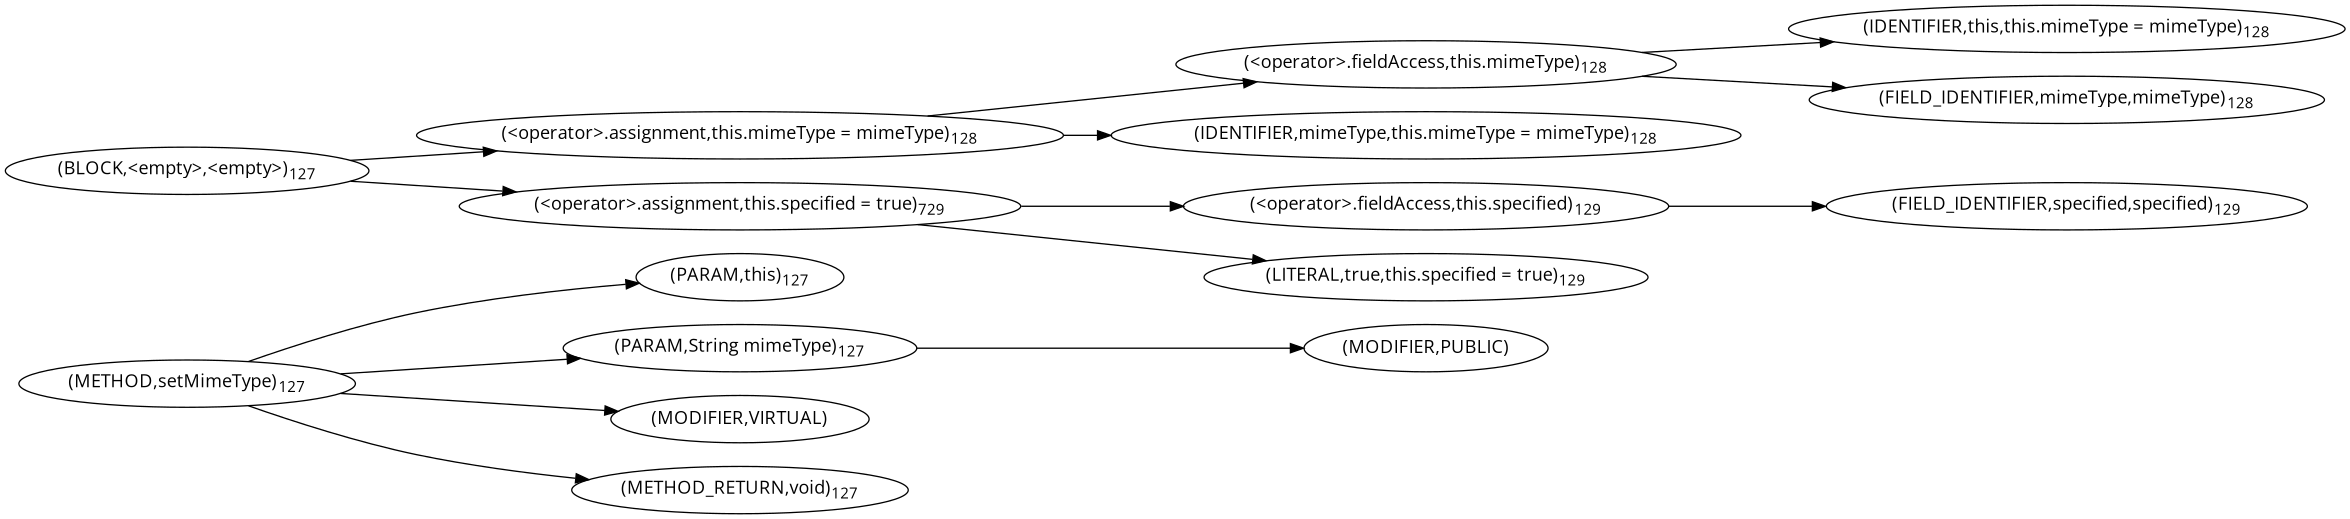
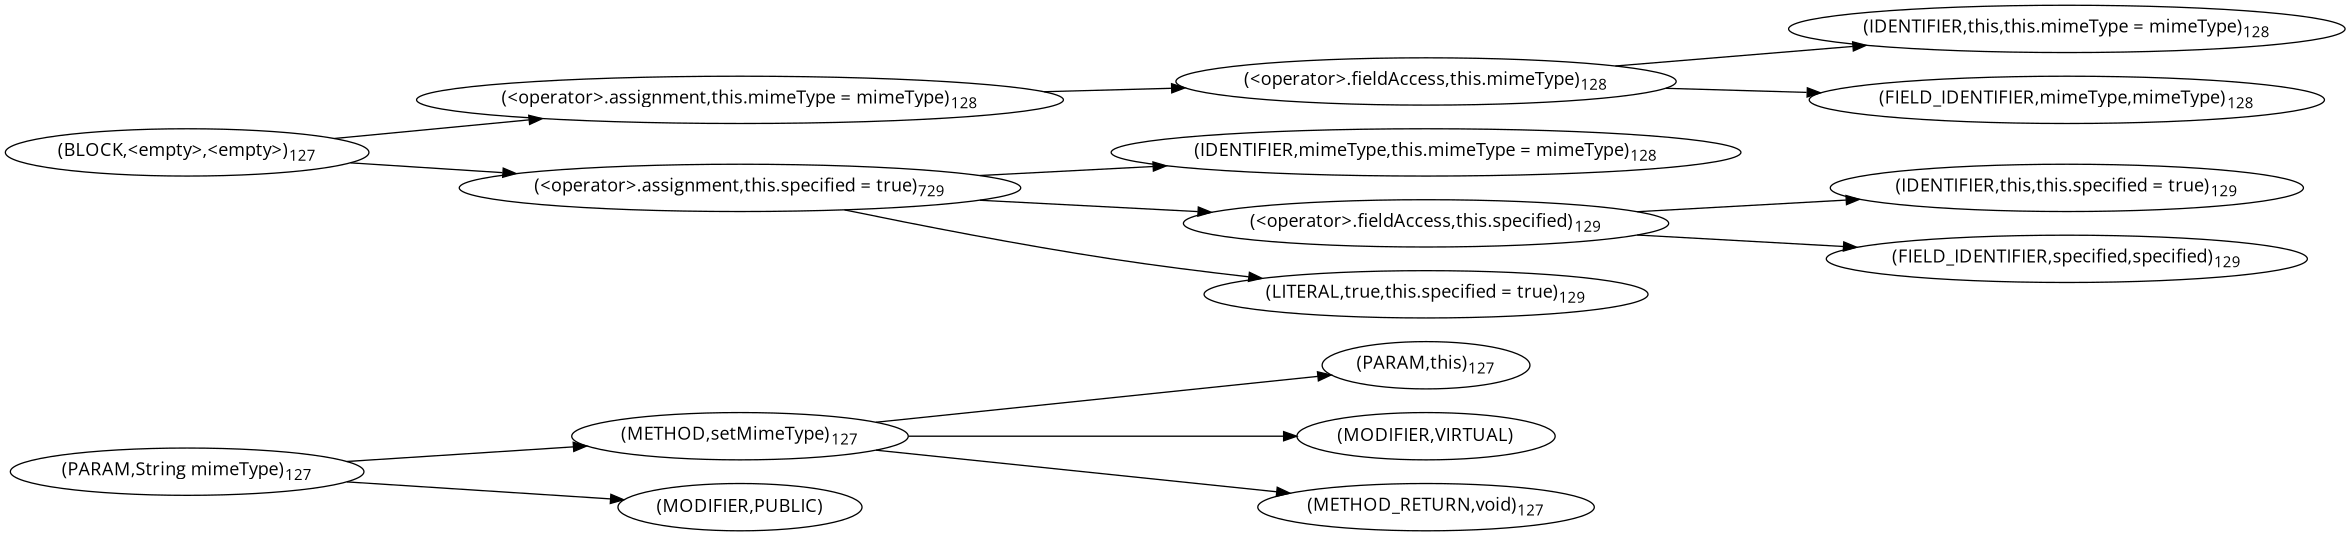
edge "(<operator>.assignment,this.mimeType = mimeType)" -> "(IDENTIFIER,mimeType,this.mimeType = mimeType)": now "(<operator>.assignment,this.specified = true)" -> "(IDENTIFIER,mimeType,this.mimeType = mimeType)"
node "(IDENTIFIER,this,this.specified = true)": added
edge "(METHOD,setMimeType)" -> "(PARAM,String mimeType)": reversed
